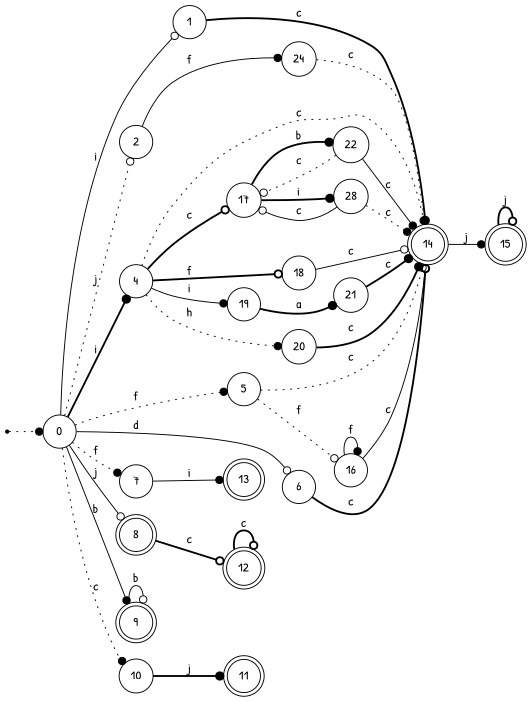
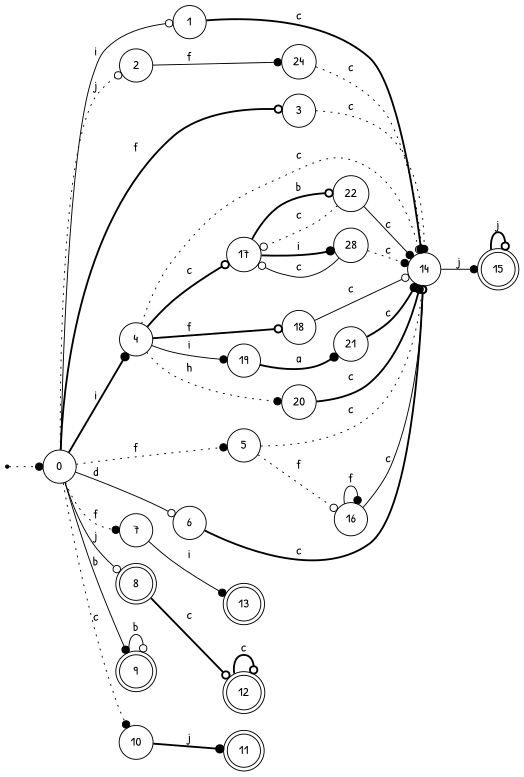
node "3": added
edge "17" -> "22": arrowhead dot -> odot
node "14": shape doublecircle -> circle
